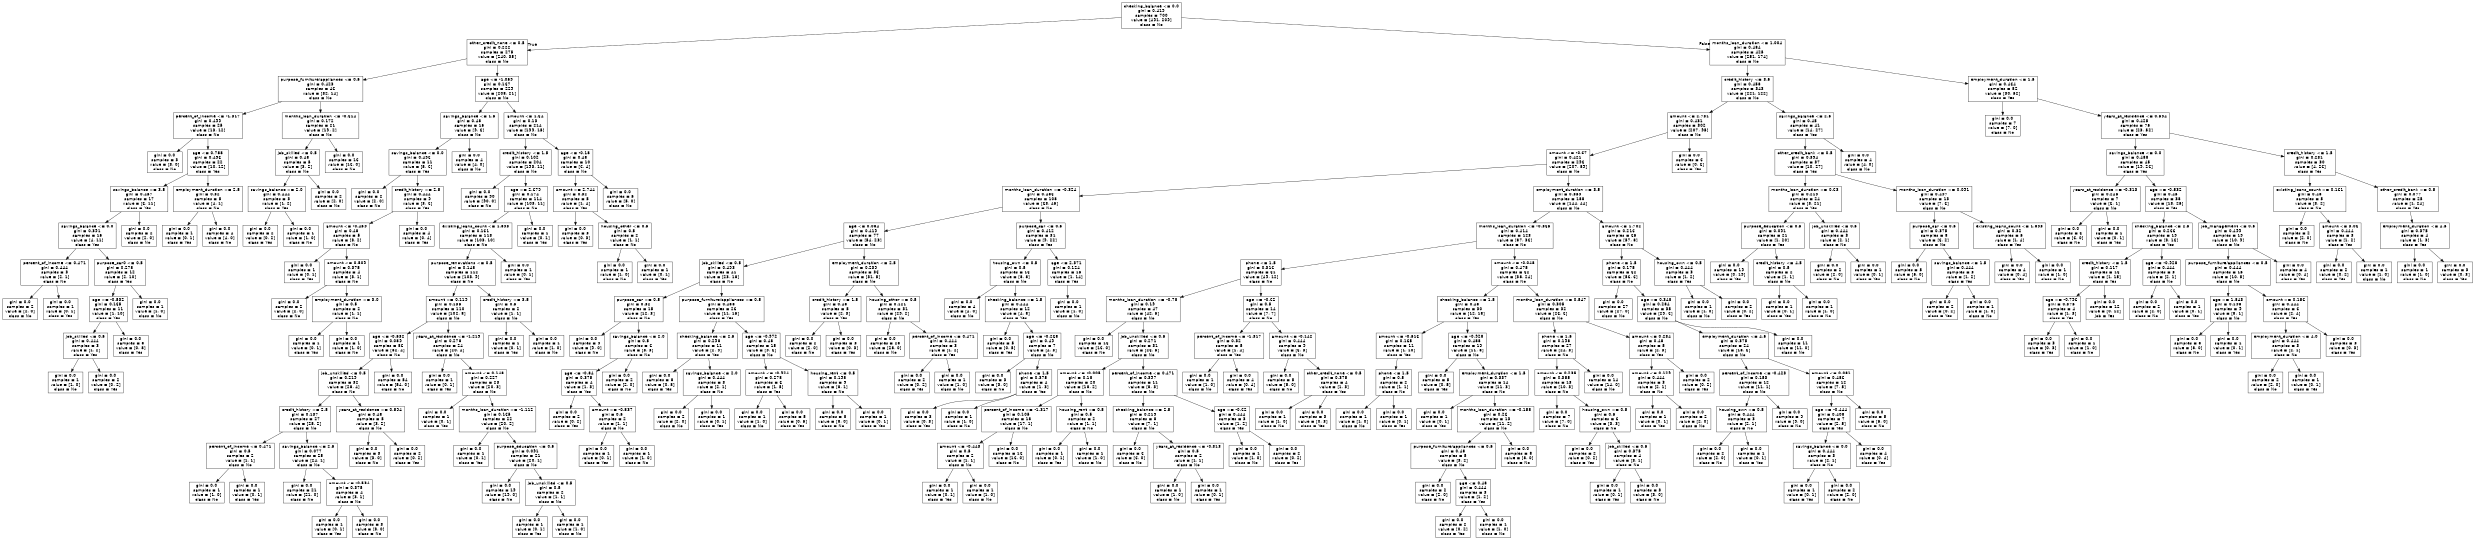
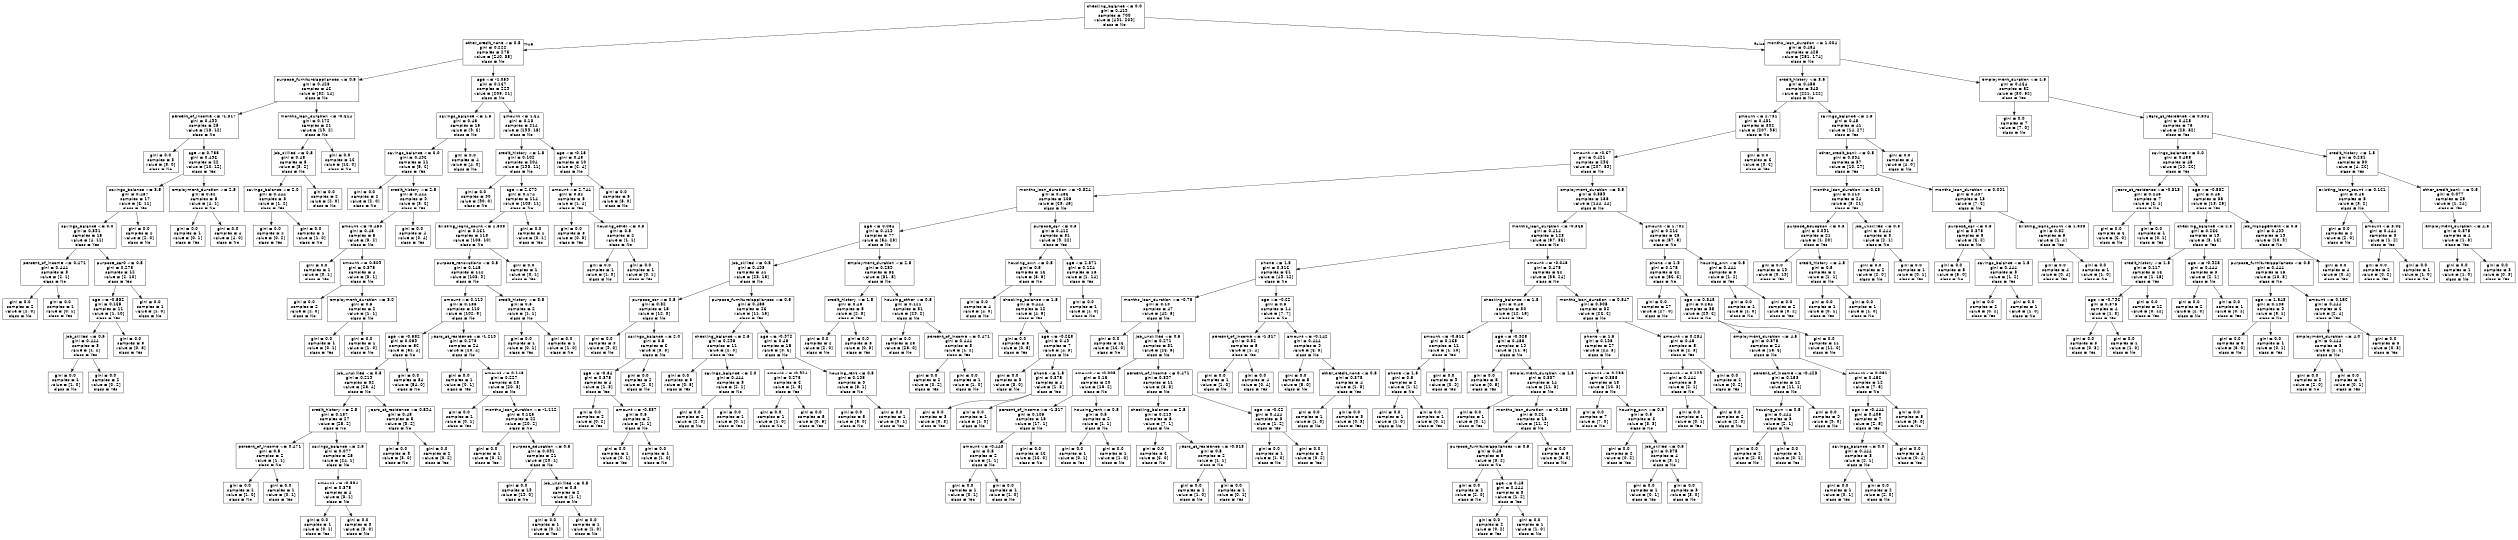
node "gini = 0.0 samples = 12 value = [0, 12] job = Yes": label "gini = 0.0 samples = 12 value = [0, 12] job = Yes" -> "gini = 0.0 samples = 12 value = [0, 12] class = Yes"
node "gini = 0.0 samples = 9 value = [0, 9] class = Yes": added
node "gini = 0.0 samples = 14 value = [14, 0] class = No": removed
node "gini = 0.0 samples = 21 value = [21, 0] class = No": removed
